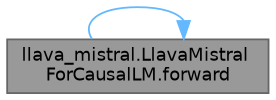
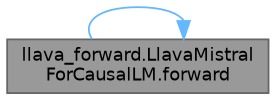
node "llava_mistral.LlavaMistral ForCausalLM.forward": label "llava_mistral.LlavaMistral ForCausalLM.forward" -> "llava_forward.LlavaMistral ForCausalLM.forward"
